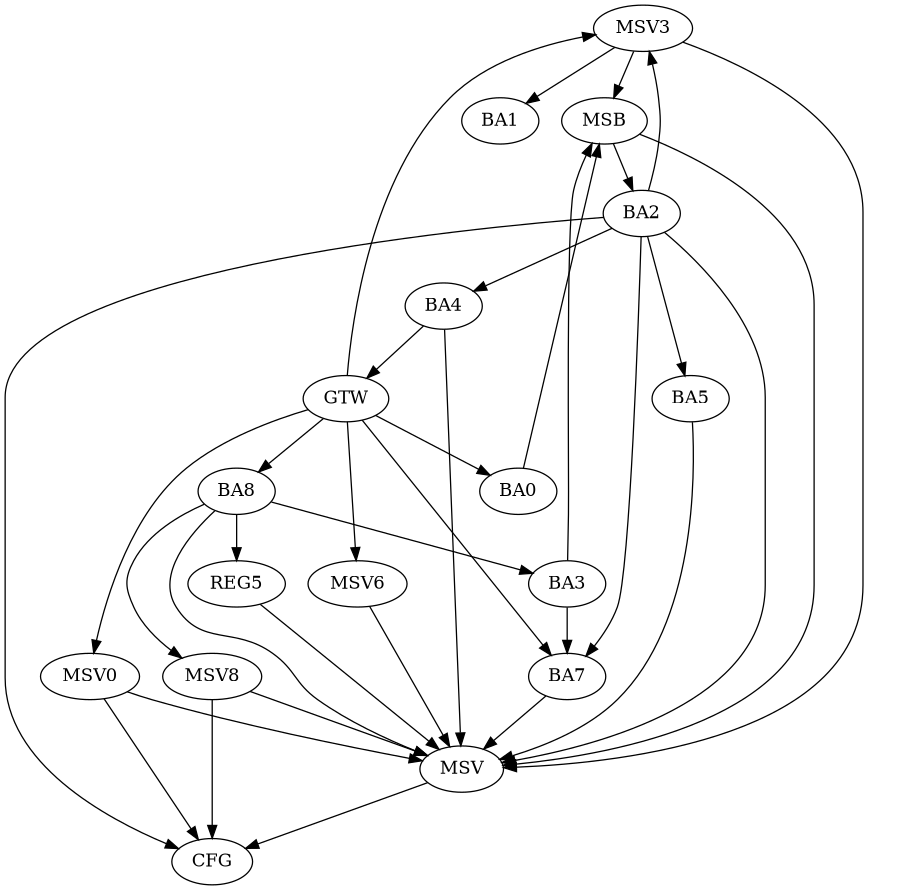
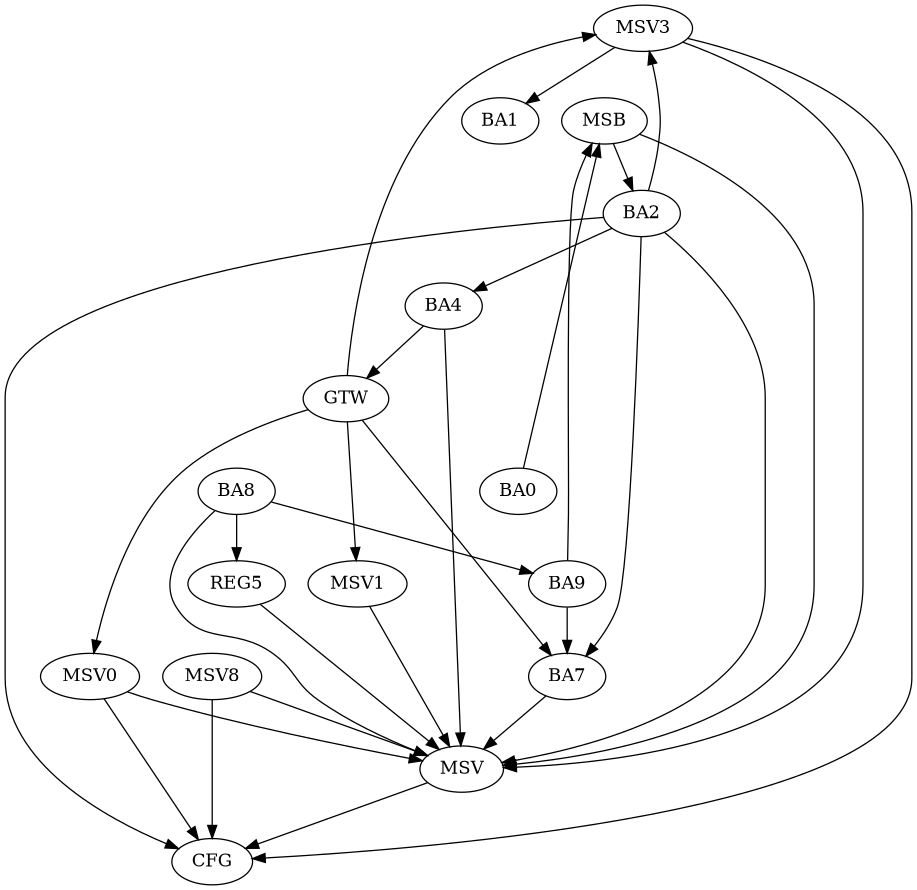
edge "MSV3" -> "MSB": now "MSV3" -> "CFG"
node "BA5": removed
edge "GTW" -> "BA8": removed
edge "GTW" -> "BA0": removed
edge "BA8" -> "MSV8": removed
node "MSV6": label "MSV6" -> "MSV1"
node "BA3": label "BA3" -> "BA9"
